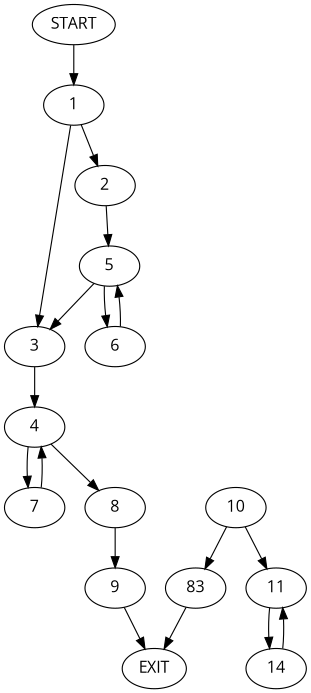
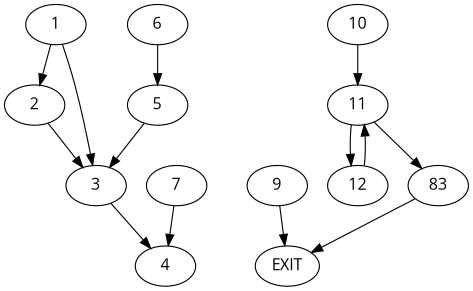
node "START": removed
edge "2" -> "5": now "2" -> "3"
edge "5" -> "6": removed
edge "4" -> "7": removed
node "8": removed
edge "10" -> "83": now "11" -> "83"
node "14": label "14" -> "12"
